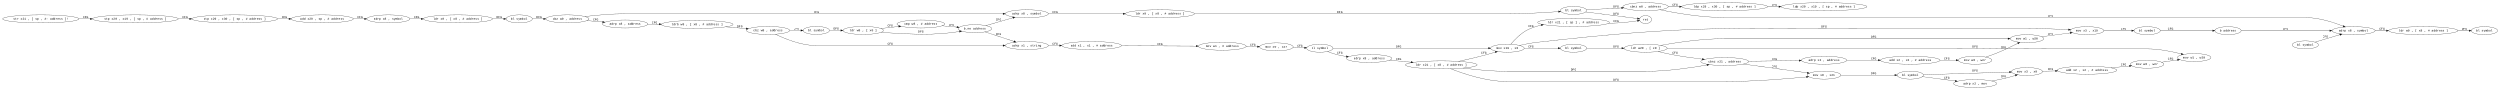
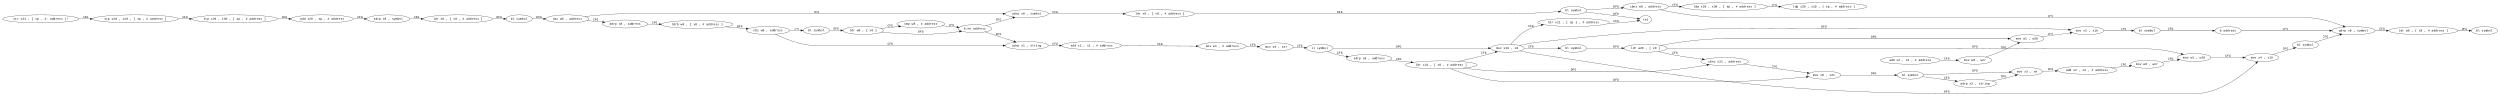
node "mov x4 , x19": added
node "adrp x2 , address": removed
node "adrp x2 , mov": label "adrp x2 , mov" -> "adrp x2 , string"
